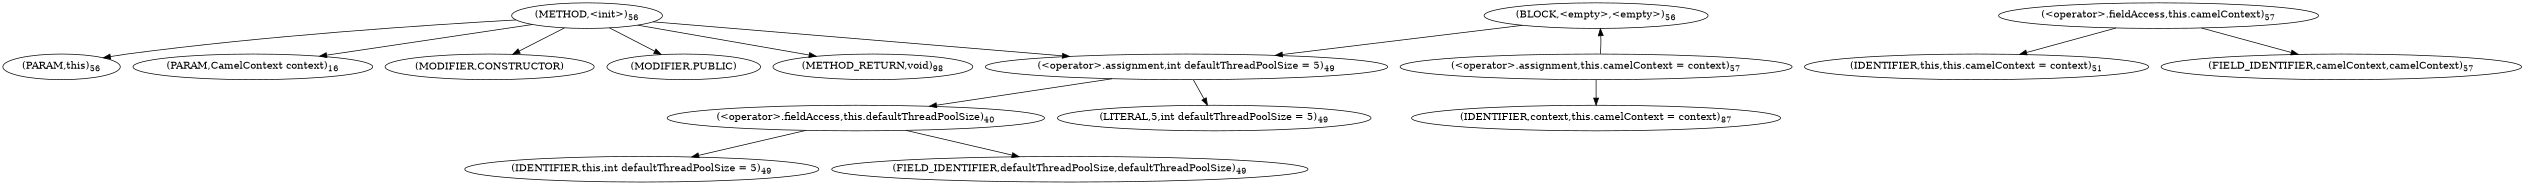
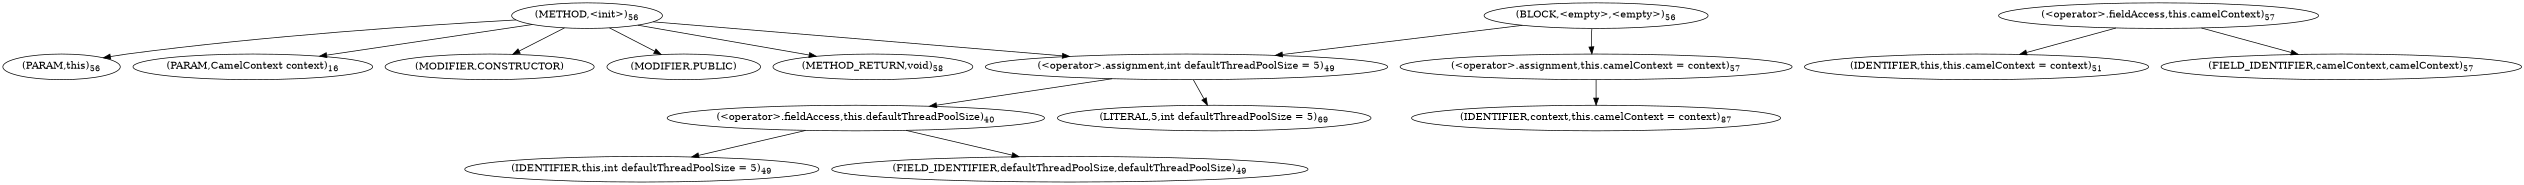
edge "(<operator>.assignment,this.camelContext = context)" -> "(BLOCK,<empty>,<empty>)": reversed
node "(METHOD_RETURN,void)": text "98" -> "58"
node "(LITERAL,5,int defaultThreadPoolSize = 5)": text "49" -> "69"
